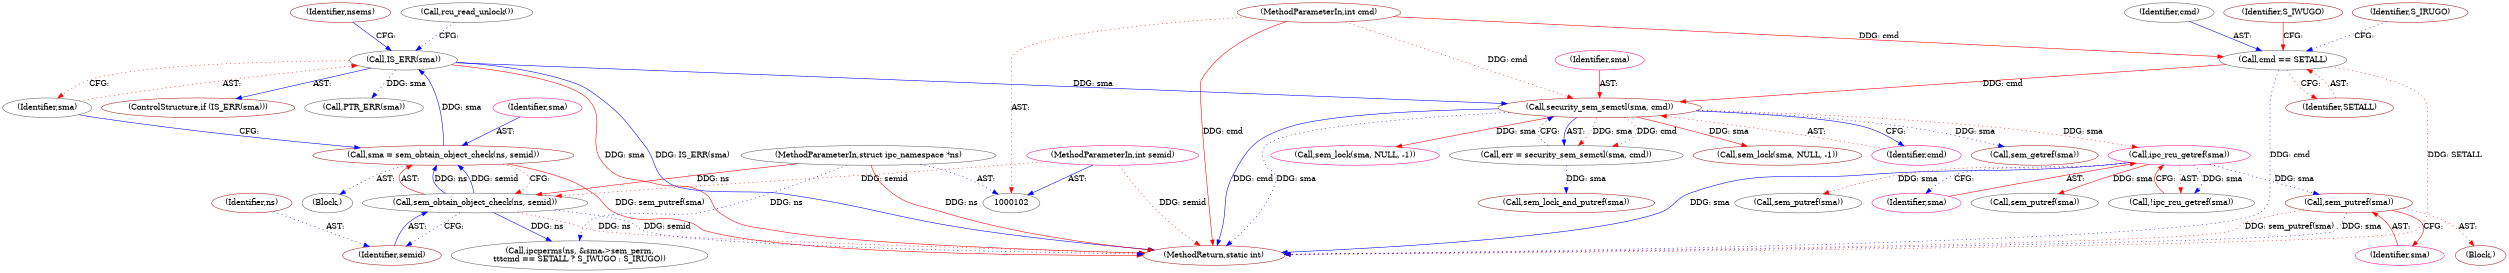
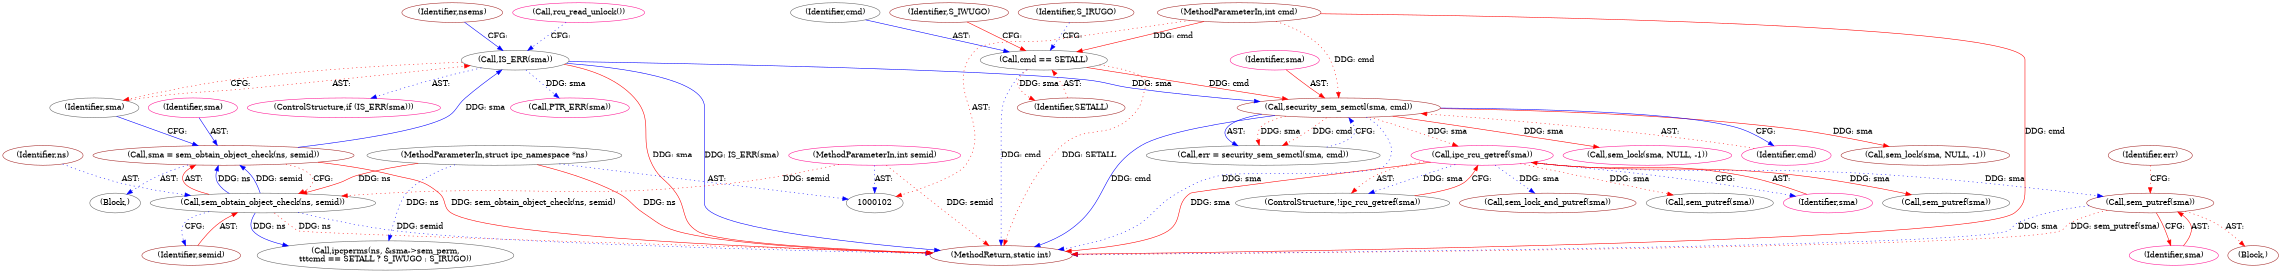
node "(Call,rcu_read_unlock())": color gray40 -> deeppink
edge "(Call,IS_ERR(sma))" -> "(ControlStructure,if (IS_ERR(sma)))": style solid -> dotted
edge "(Call,cmd == SETALL)" -> "(Identifier,SETALL)": label "CFG: " -> "DDG: sma"
node "(ControlStructure,if (IS_ERR(sma)))": color brown -> deeppink
node "(Call,PTR_ERR(sma))": color gray40 -> deeppink
node "(Call,sem_getref(sma))": removed
node "(Identifier,err)": added
edge "(Call,err = security_sem_semctl(sma, cmd))" -> "(Call,sem_lock_and_putref(sma))": now "(Call,ipc_rcu_getref(sma))" -> "(Call,sem_lock_and_putref(sma))"
edge "(MethodParameterIn,int semid)" -> "1000102": style solid -> dotted
edge "(Call,ipc_rcu_getref(sma))" -> "(MethodReturn,static int)": color blue -> red
edge "(Call,sma = sem_obtain_object_check(ns, semid))" -> "(MethodReturn,static int)": label "DDG: sem_putref(sma)" -> "DDG: sem_obtain_object_check(ns, semid)"
node "(Call,!ipc_rcu_getref(sma))": label "(Call,!ipc_rcu_getref(sma))" -> "(ControlStructure,!ipc_rcu_getref(sma))"
edge "(Identifier,semid)" -> "(Call,sem_obtain_object_check(ns, semid))": color blue -> red
edge "(Identifier,ns)" -> "(Identifier,semid)": now "(Identifier,ns)" -> "(Call,sem_obtain_object_check(ns, semid))"
